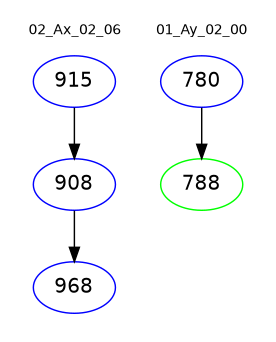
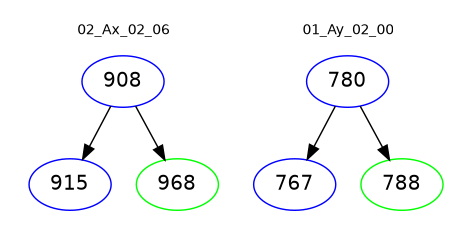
edge "915" -> "908": reversed
node "767": added
node "968": color blue -> green
